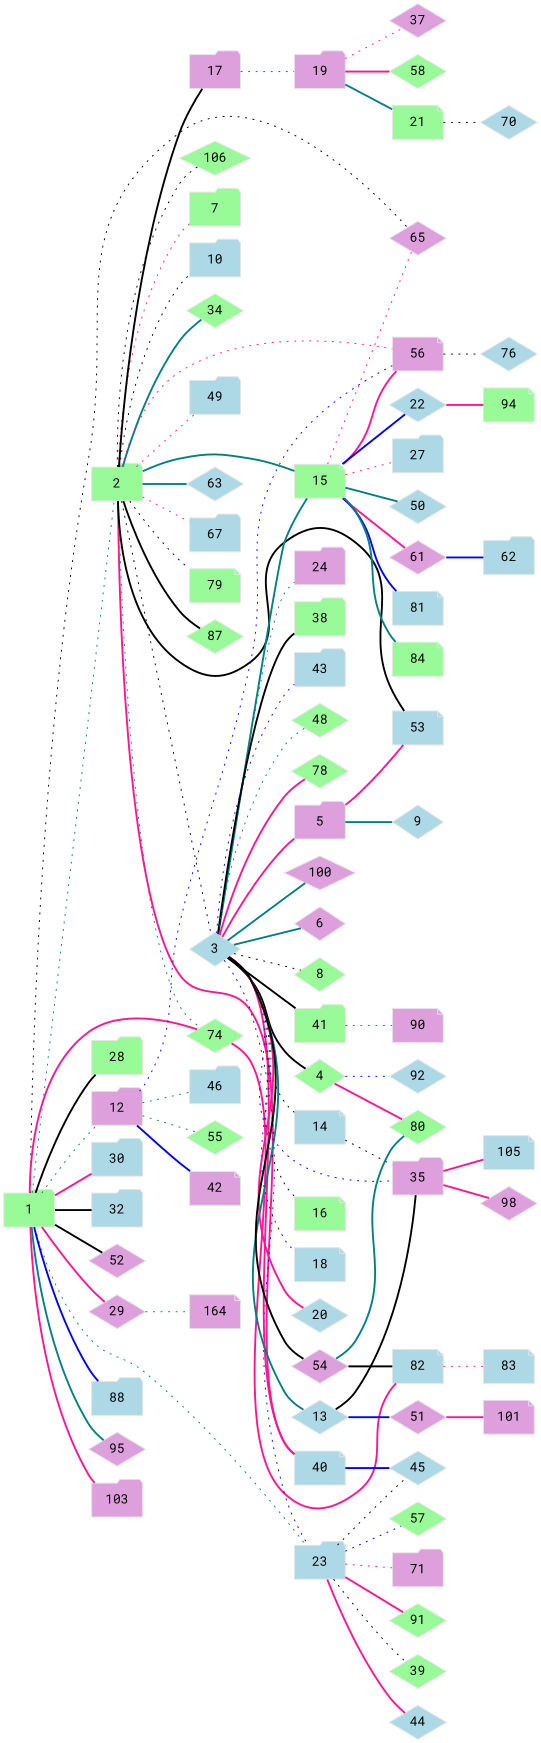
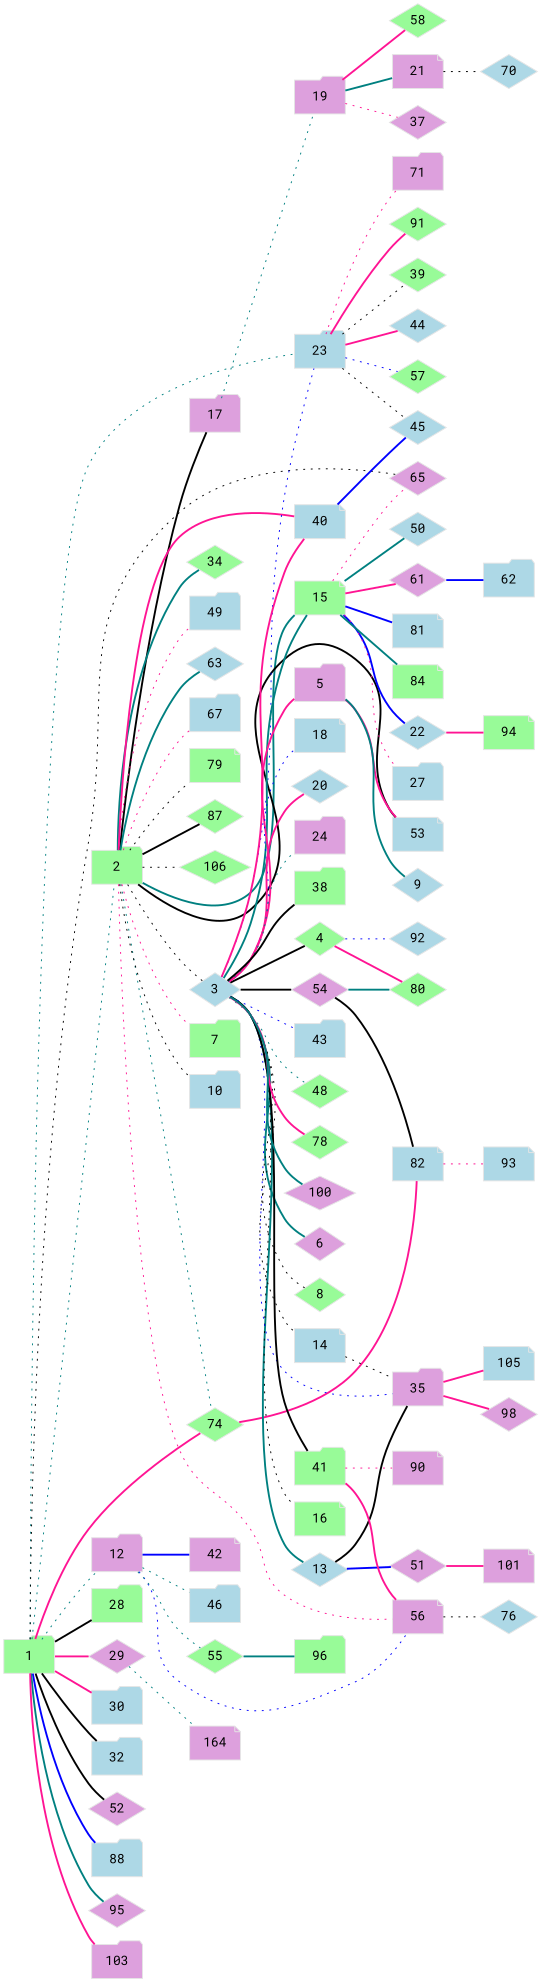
node "21": fillcolor palegreen -> plum
edge "56" -- "15": now "56" -- "41"
node "83": label "83" -> "93"
node "96": added
